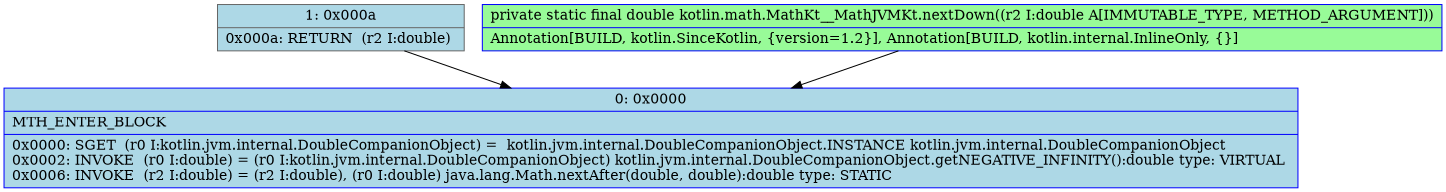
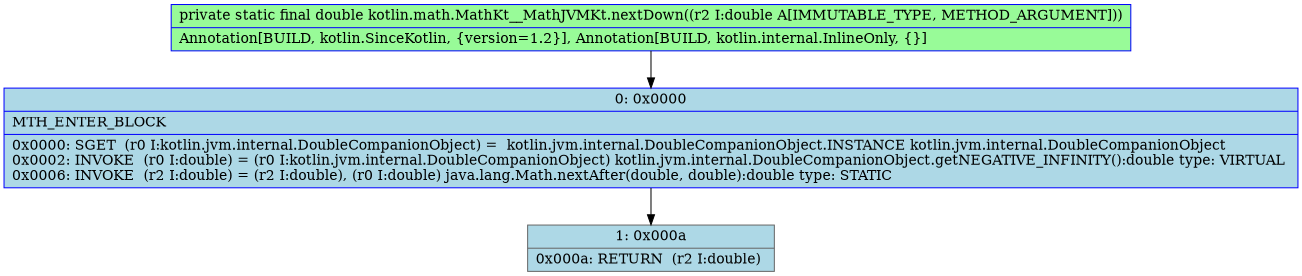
edge "1: 0x000a" -> "0: 0x0000": reversed
